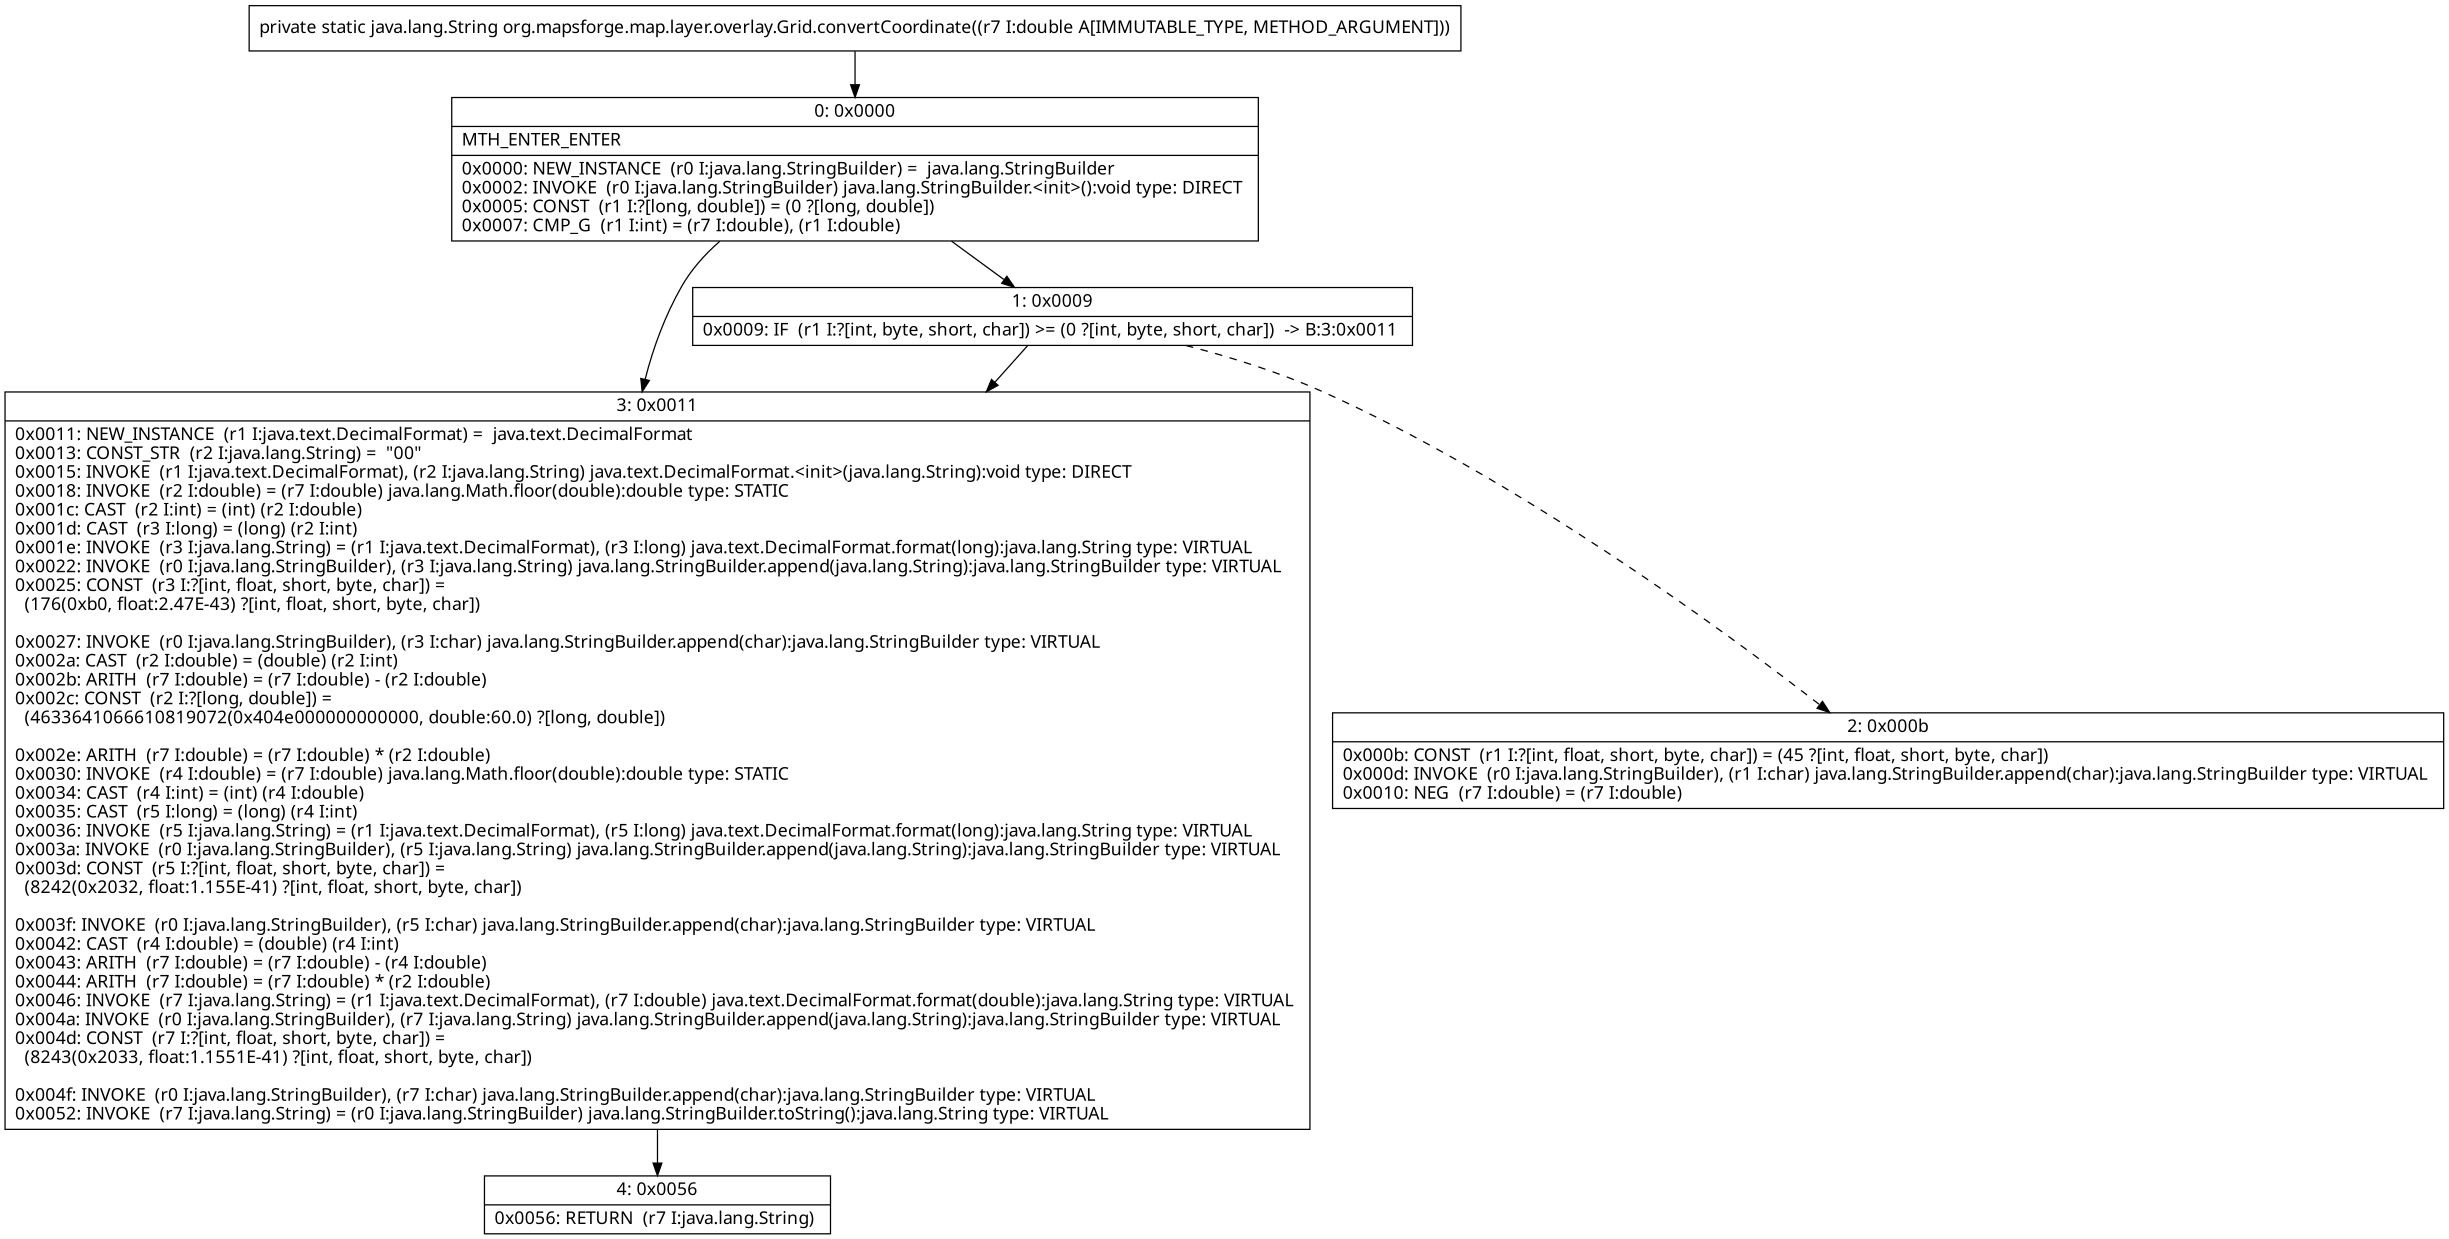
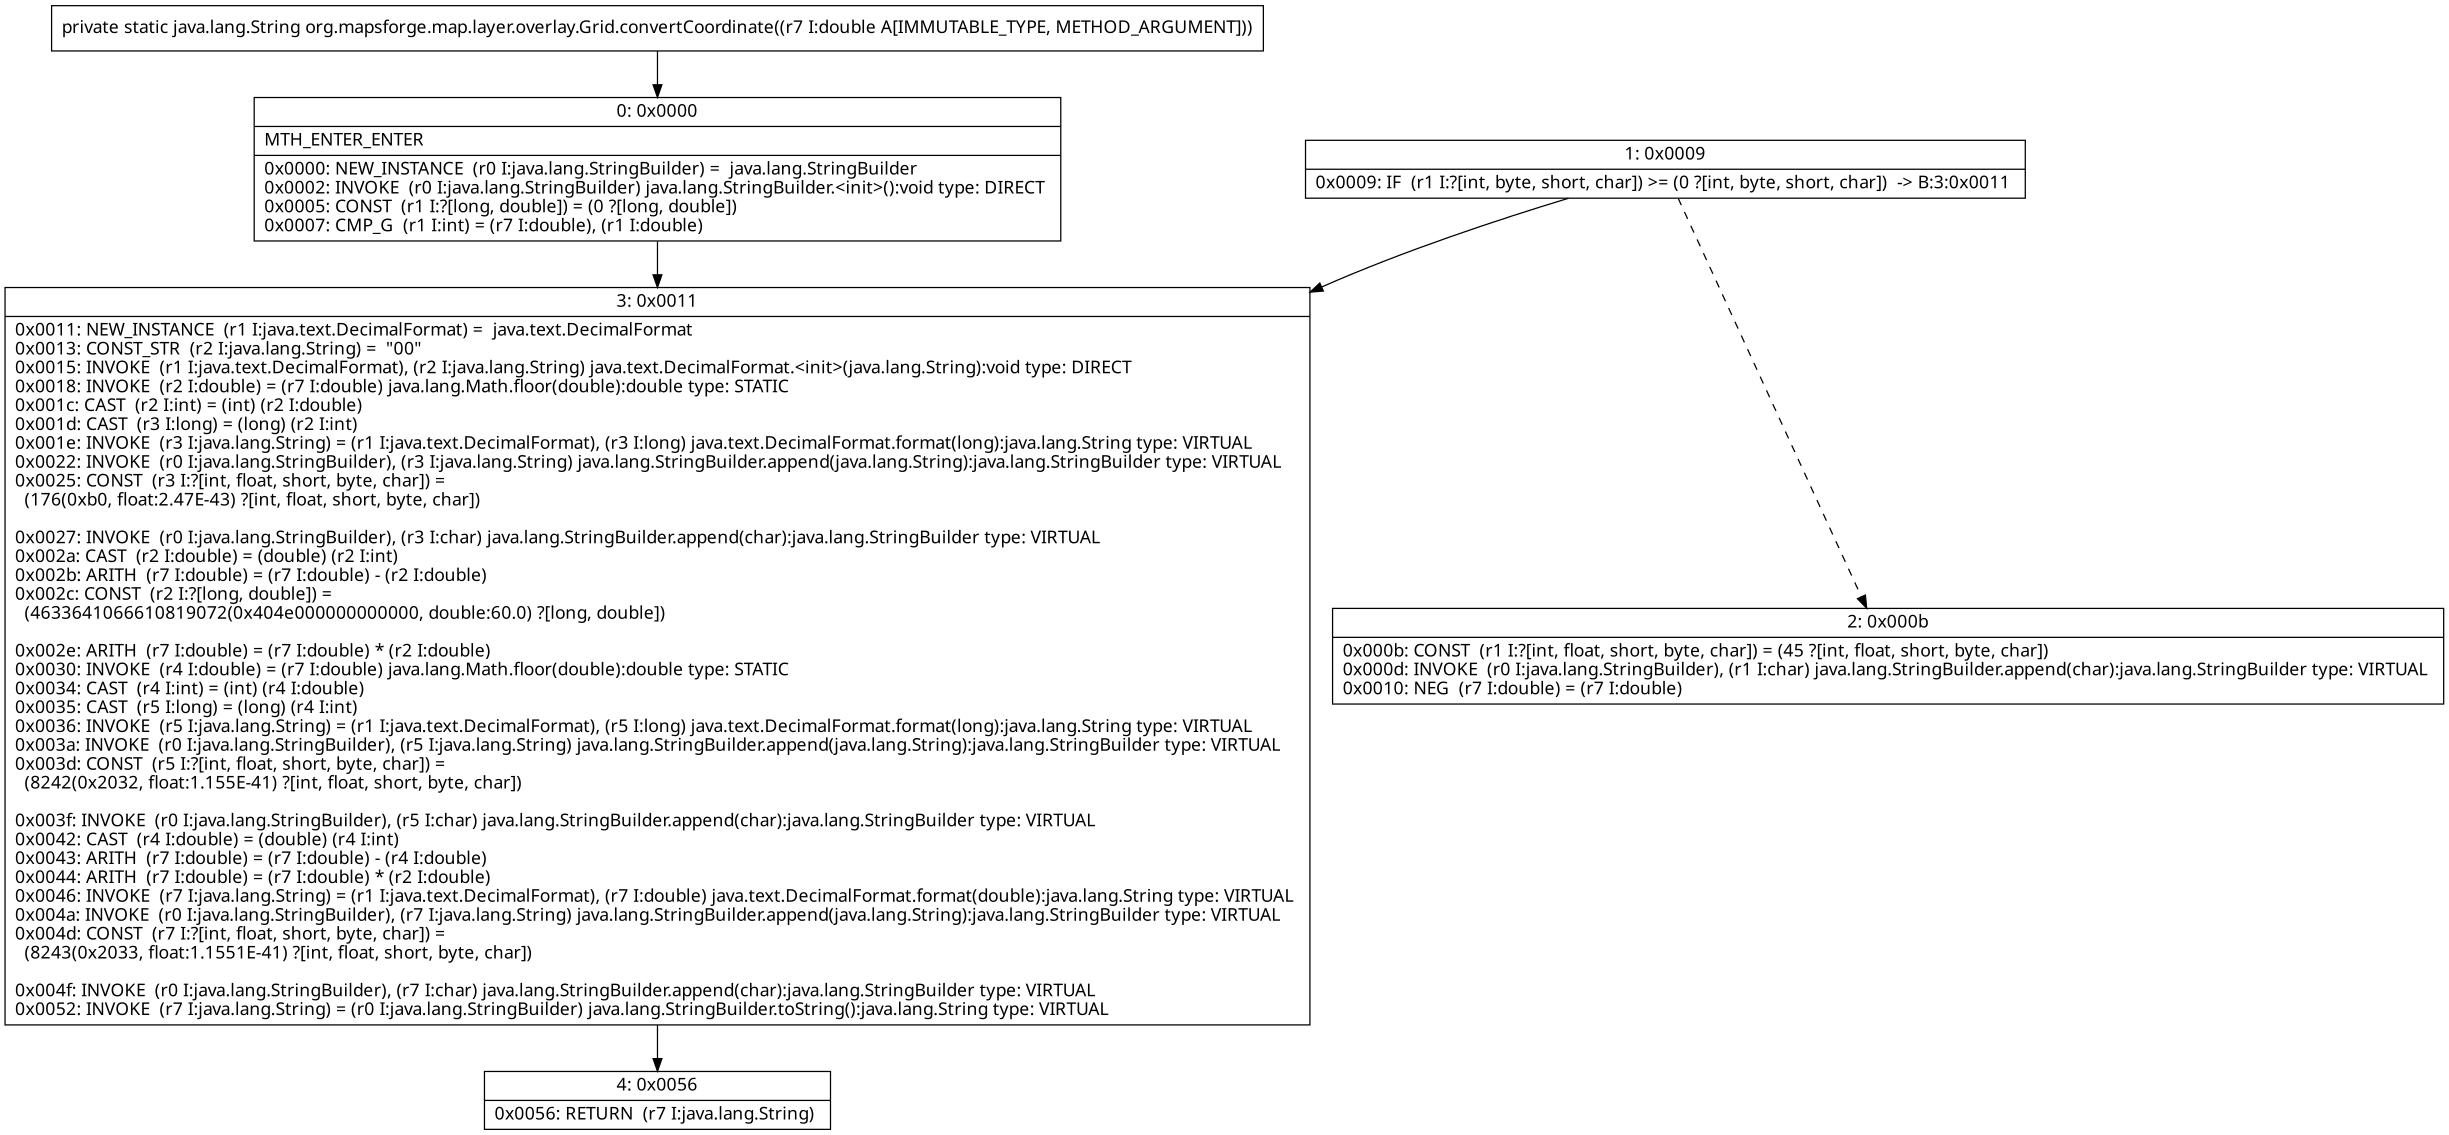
edge "0: 0x0000" -> "1: 0x0009": removed
